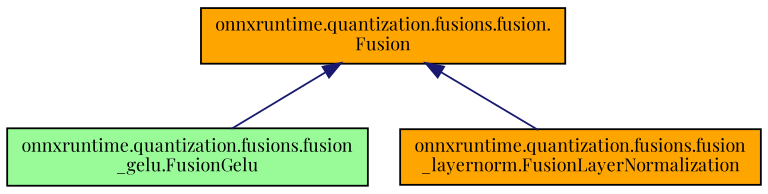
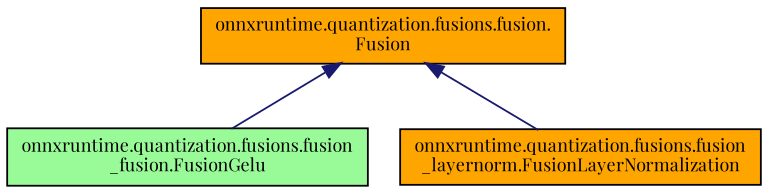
node "onnxruntime.quantization.fusions.fusion _gelu.FusionGelu": label "onnxruntime.quantization.fusions.fusion _gelu.FusionGelu" -> "onnxruntime.quantization.fusions.fusion _fusion.FusionGelu"
